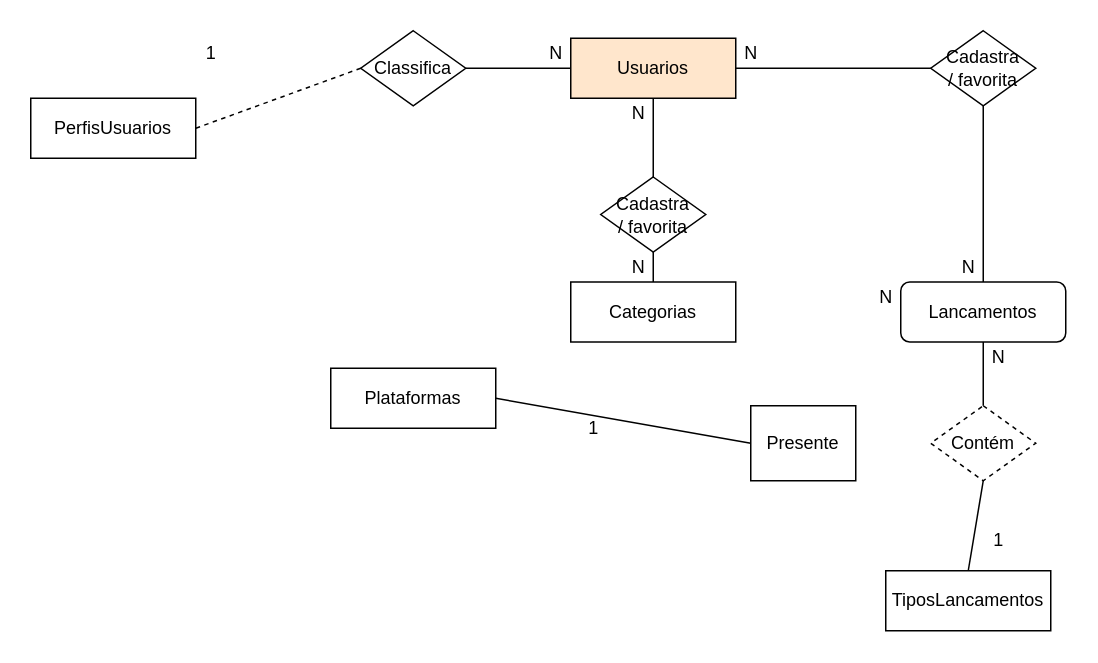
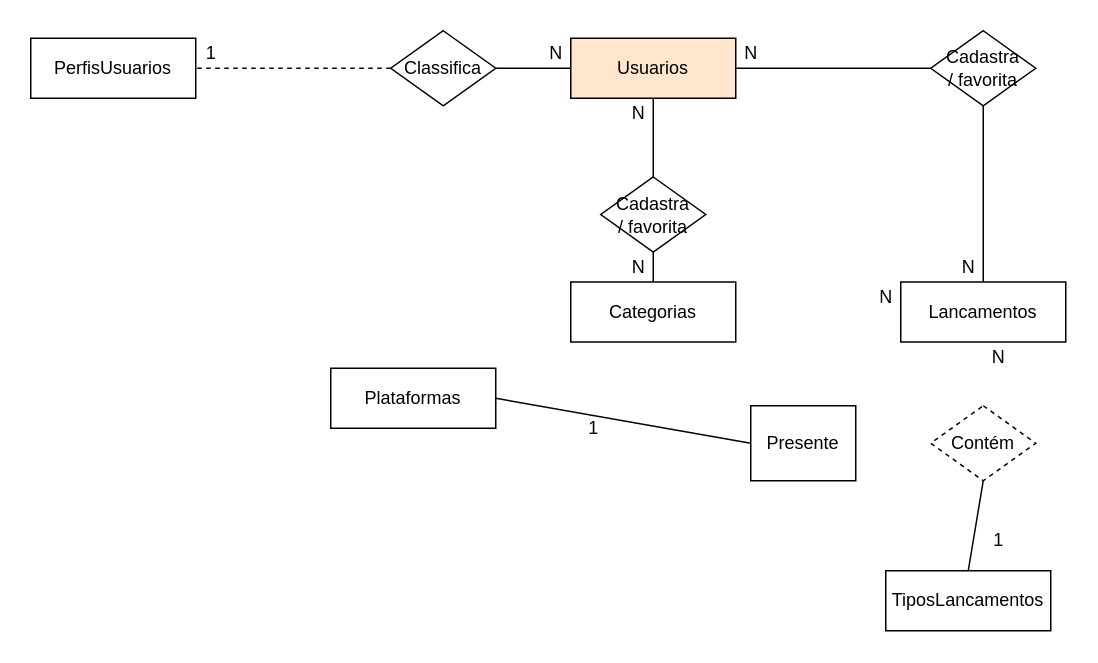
node "Classifica": moved (413, 68) -> (443, 68)
node "PerfisUsuarios": moved (113, 128) -> (113, 68)
node "Lancamentos": shape rounded rectangle -> rectangle
edge "Lancamentos" -- "Contém": removed
